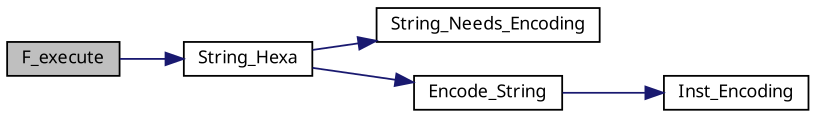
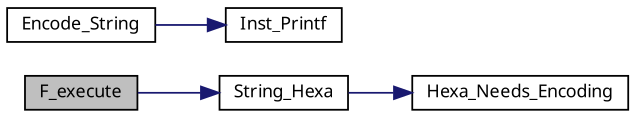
node "String_Needs_Encoding": label "String_Needs_Encoding" -> "Hexa_Needs_Encoding"
edge "String_Hexa" -> "Encode_String": removed
node "Inst_Encoding": label "Inst_Encoding" -> "Inst_Printf"
